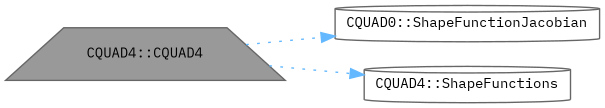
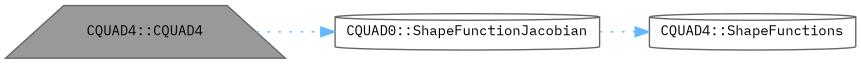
edge "CQUAD4::CQUAD4" -> "CQUAD4::ShapeFunctions": now "CQUAD0::ShapeFunctionJacobian" -> "CQUAD4::ShapeFunctions"
